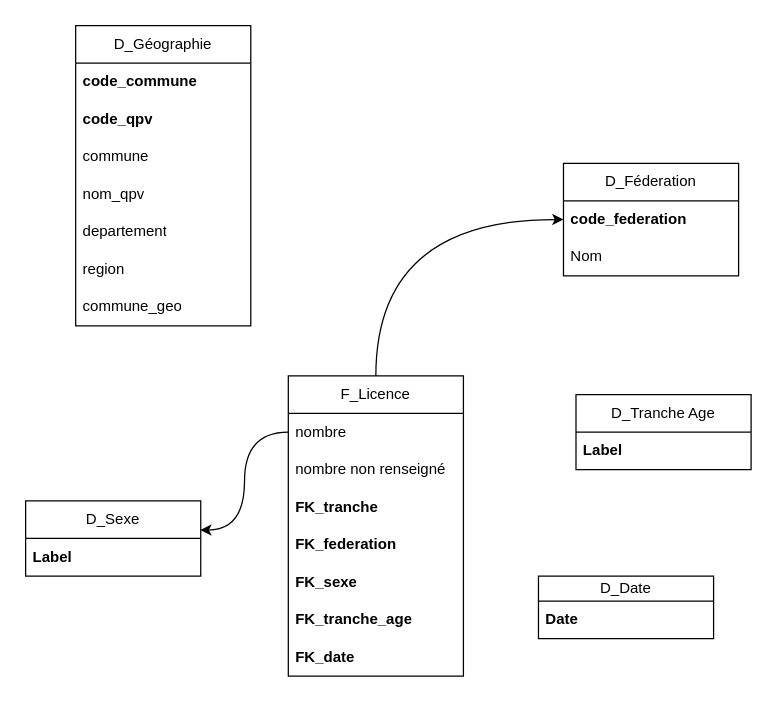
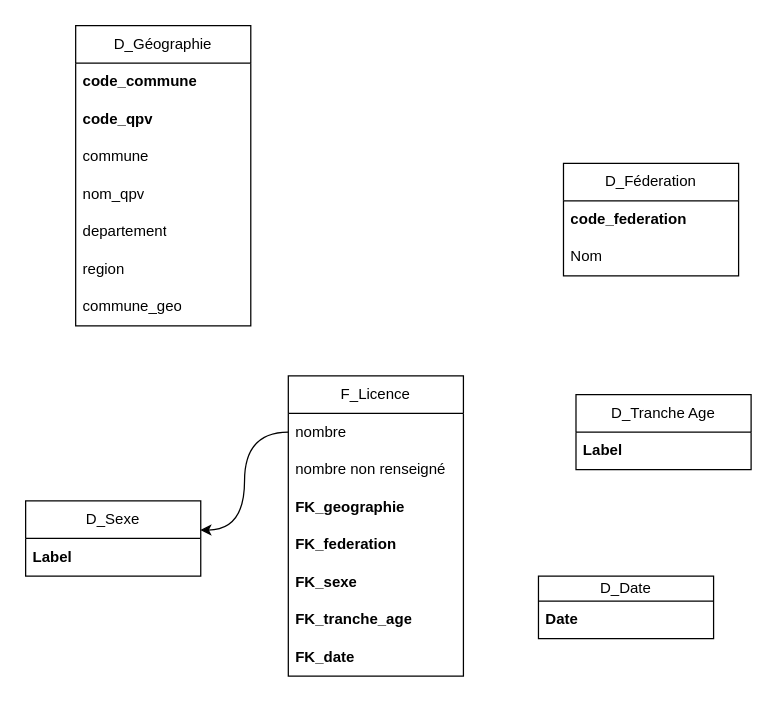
edge "F_Licence" -> "code_federation": removed
node "FK_tranche": label "FK_tranche" -> "FK_geographie"
